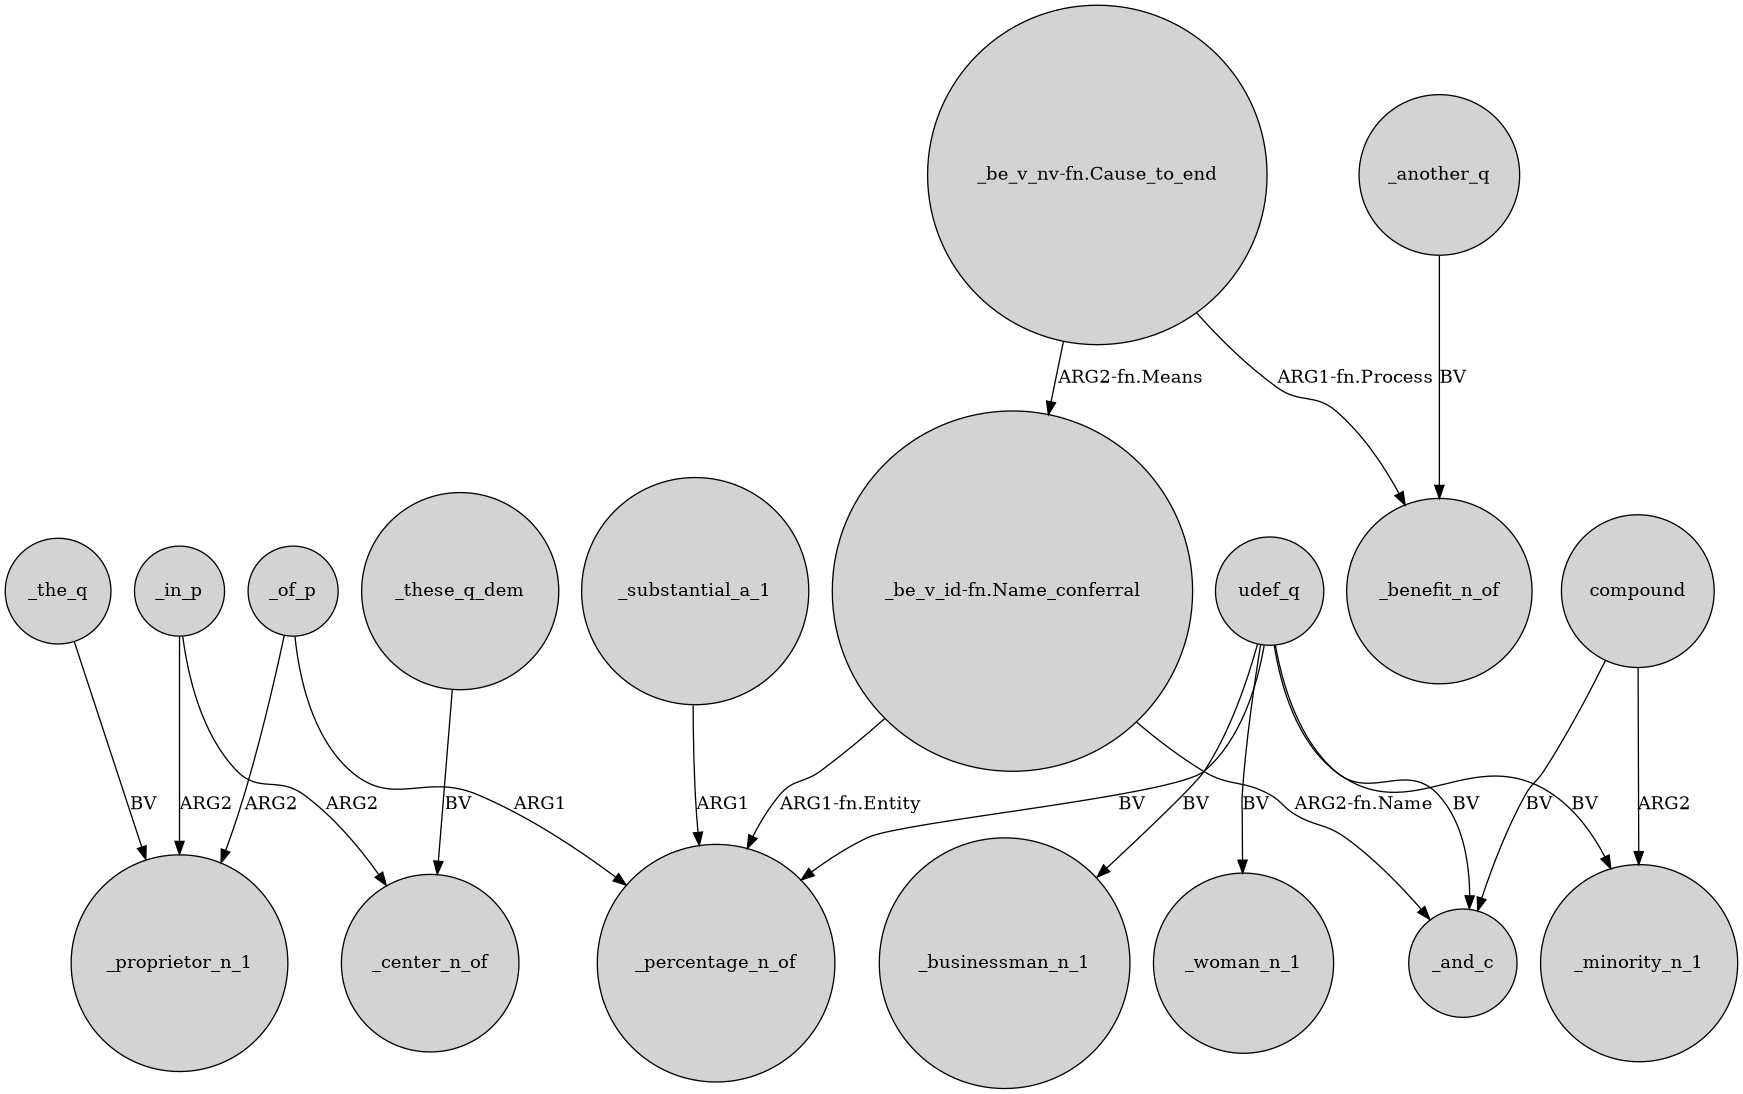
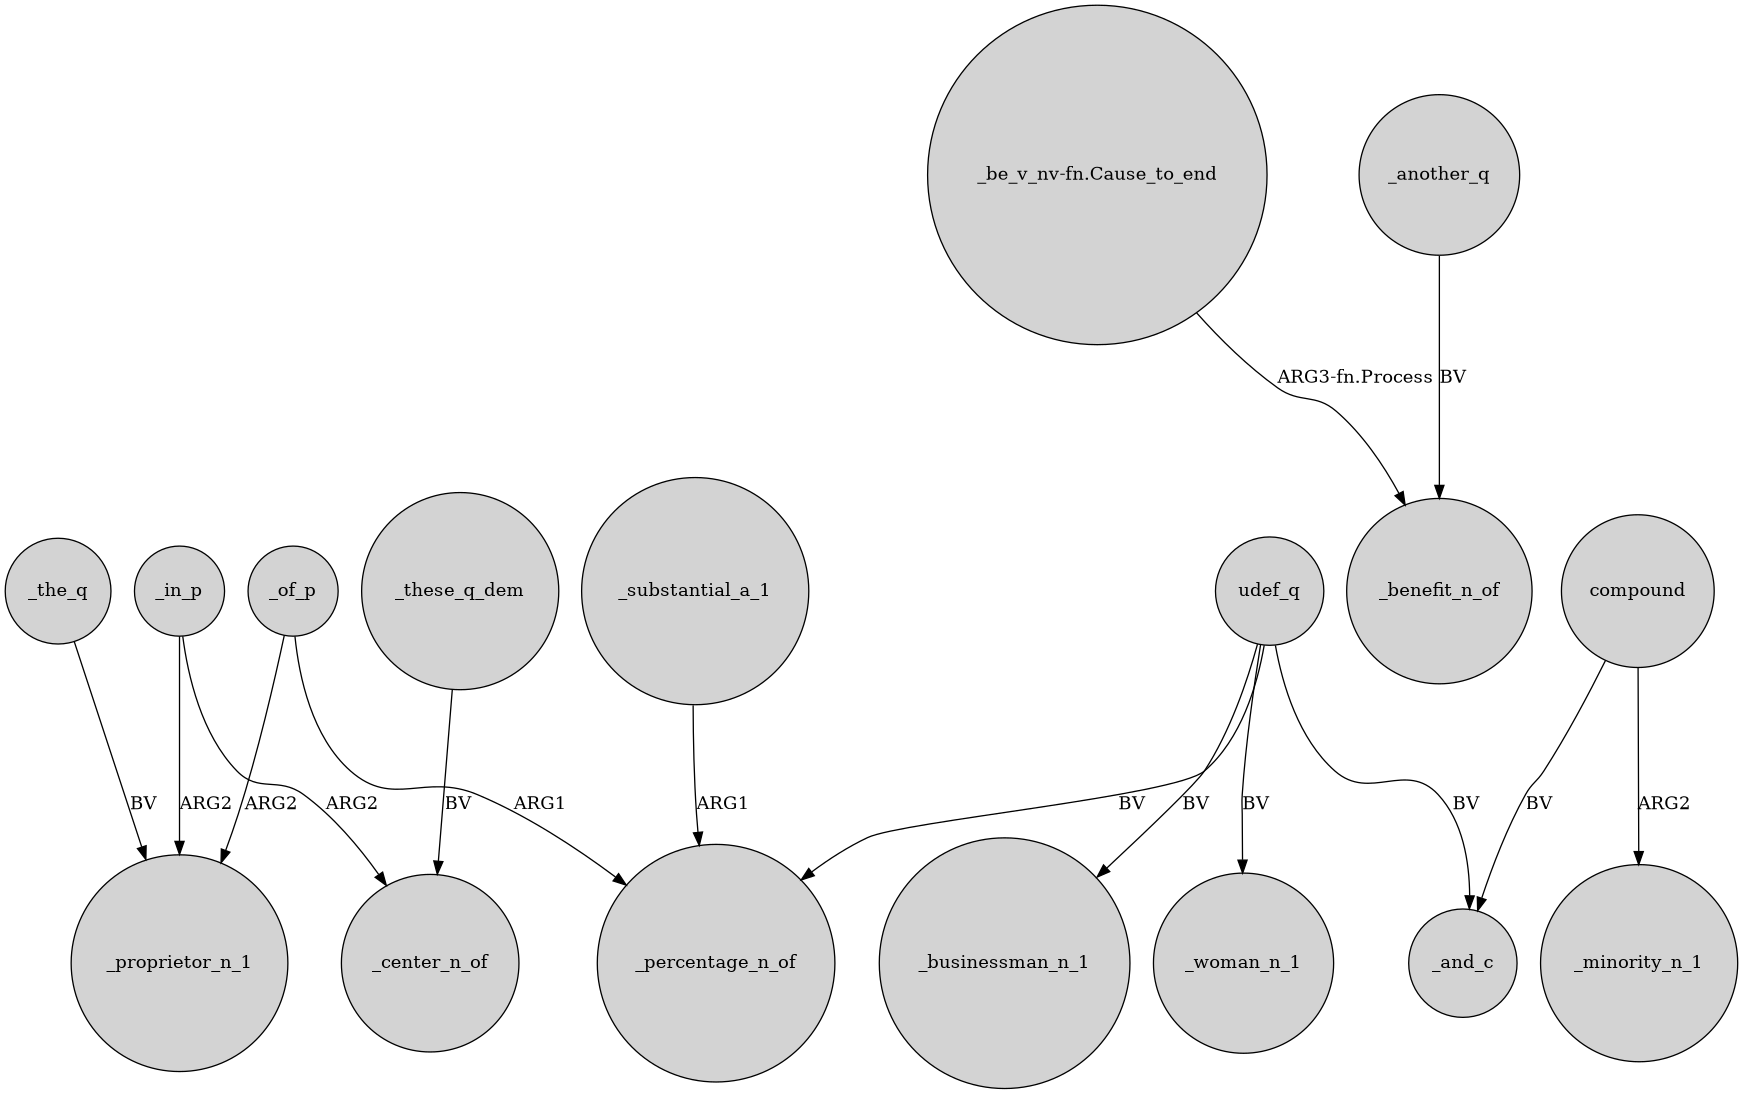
edge "_be_v_nv-fn.Cause_to_end" -> "_benefit_n_of": label "ARG1-fn.Process" -> "ARG3-fn.Process"
node "_be_v_id-fn.Name_conferral": removed
edge "udef_q" -> "_minority_n_1": removed, label "BV"
